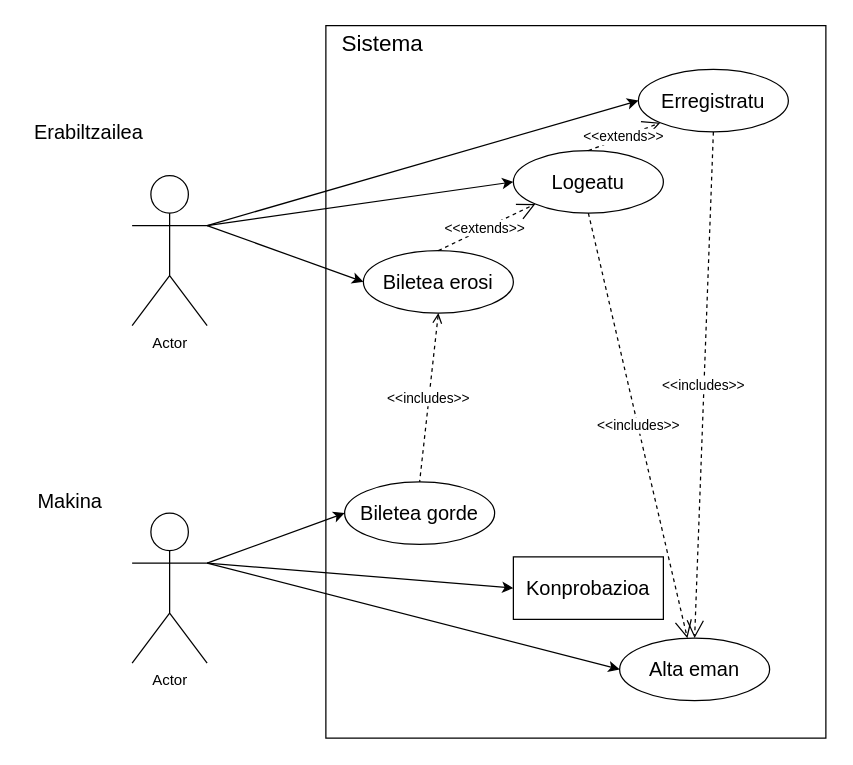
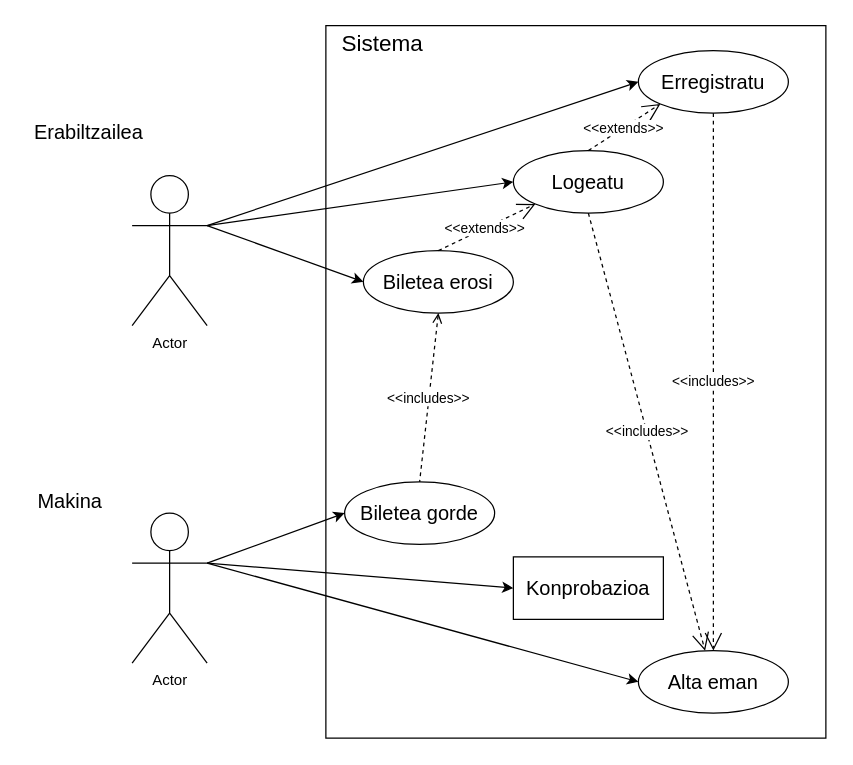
node "Erregistratu": moved (713, 101) -> (713, 82)
node "Alta eman": moved (694, 669) -> (713, 682)
